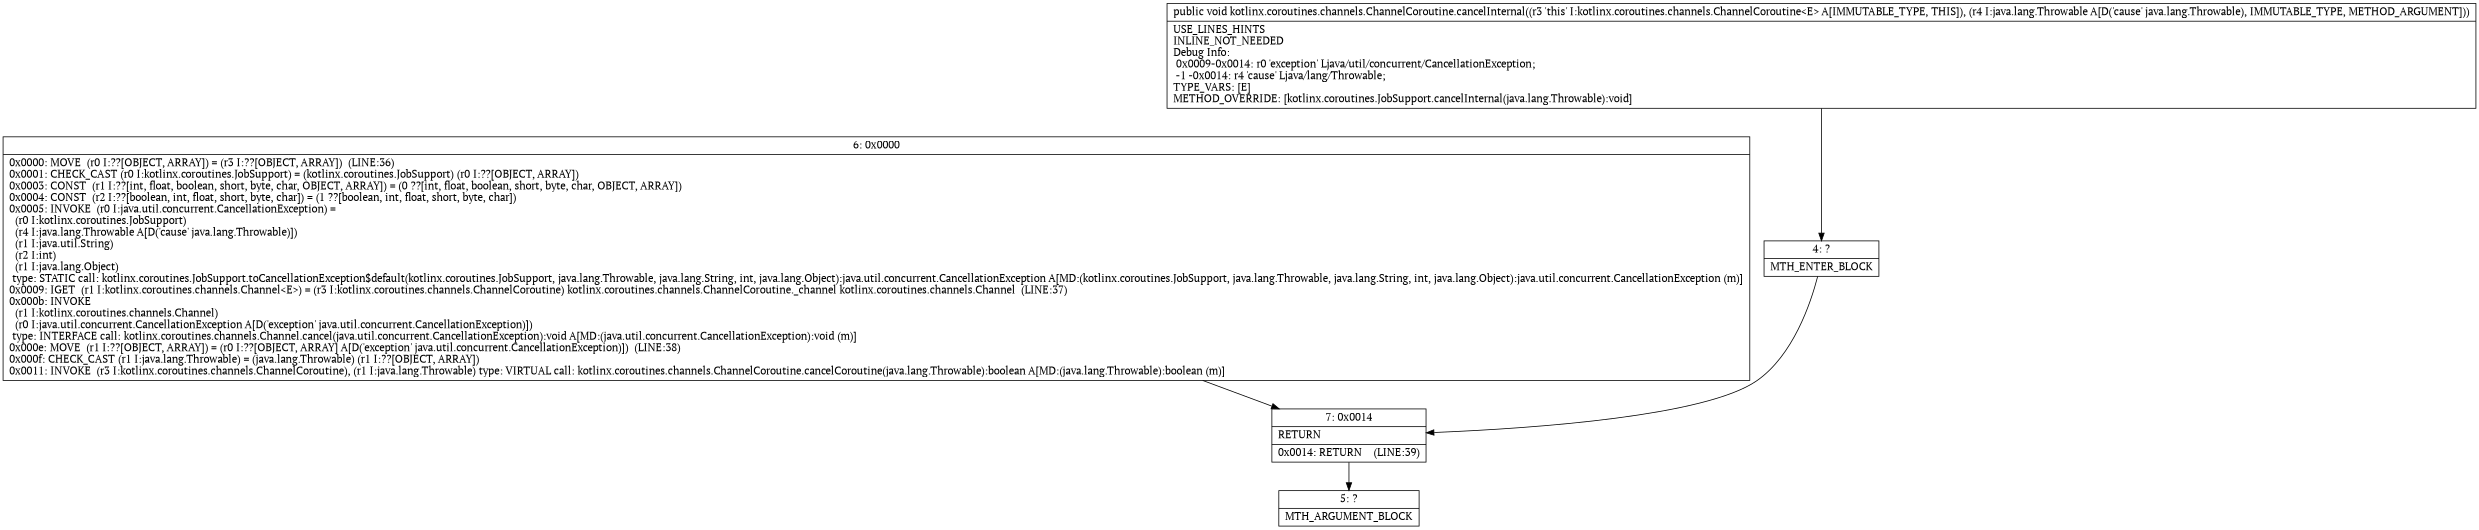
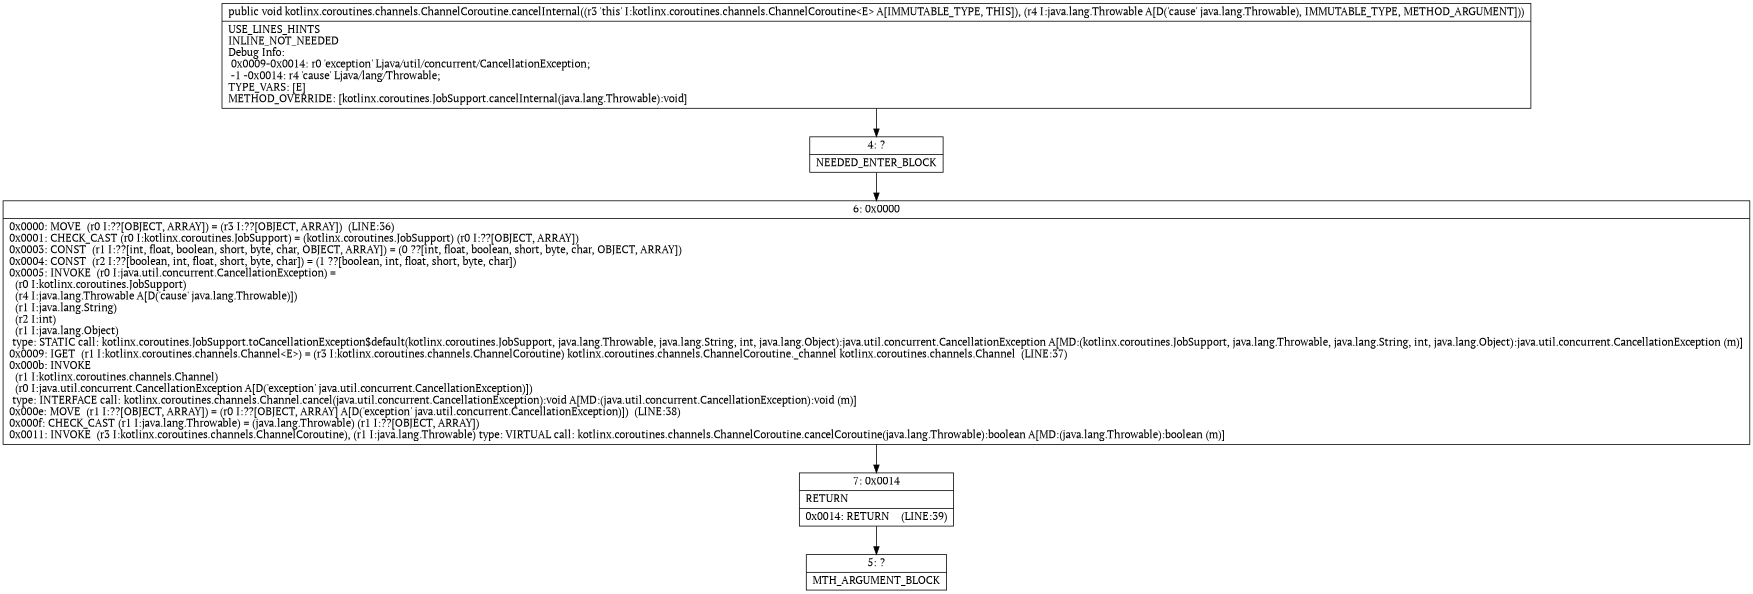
node "6: 0x0000": text "(r1 I:java.util.String)" -> "(r1 I:java.lang.String)"
node "4: ?": text "MTH_ENTER_BLOCK" -> "NEEDED_ENTER_BLOCK"
edge "4: ?" -> "7: 0x0014": now "4: ?" -> "6: 0x0000"
